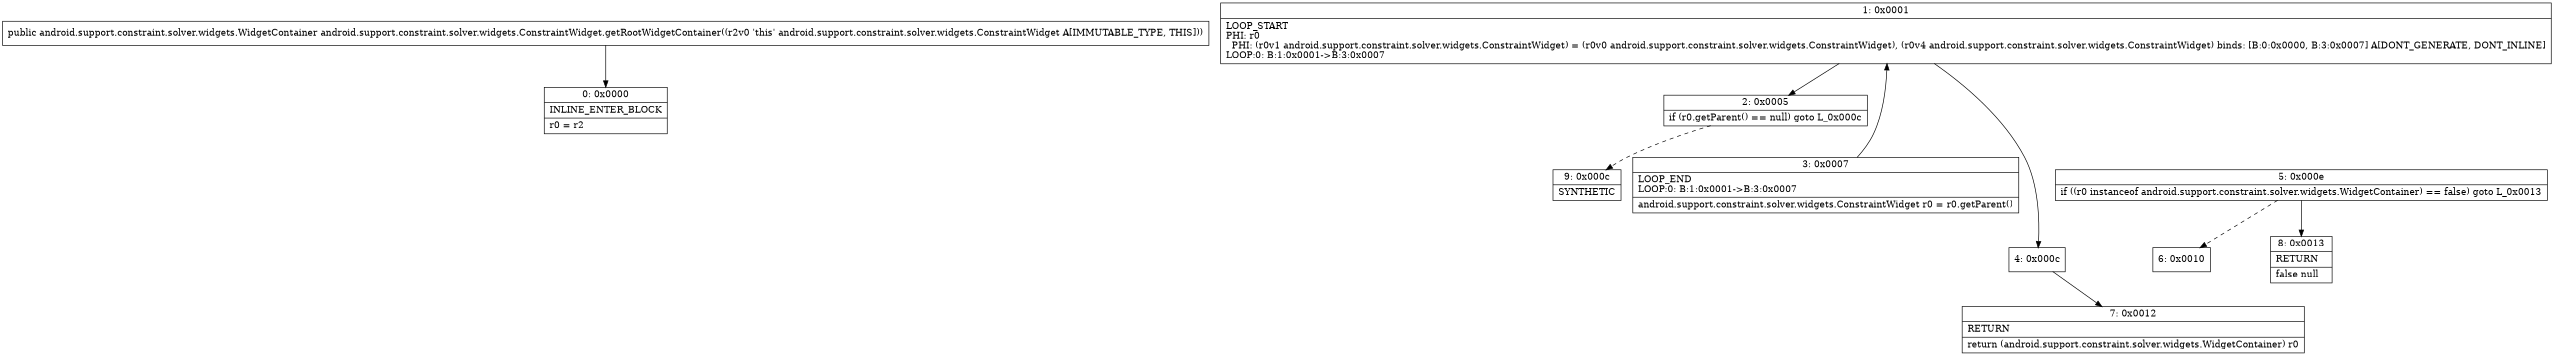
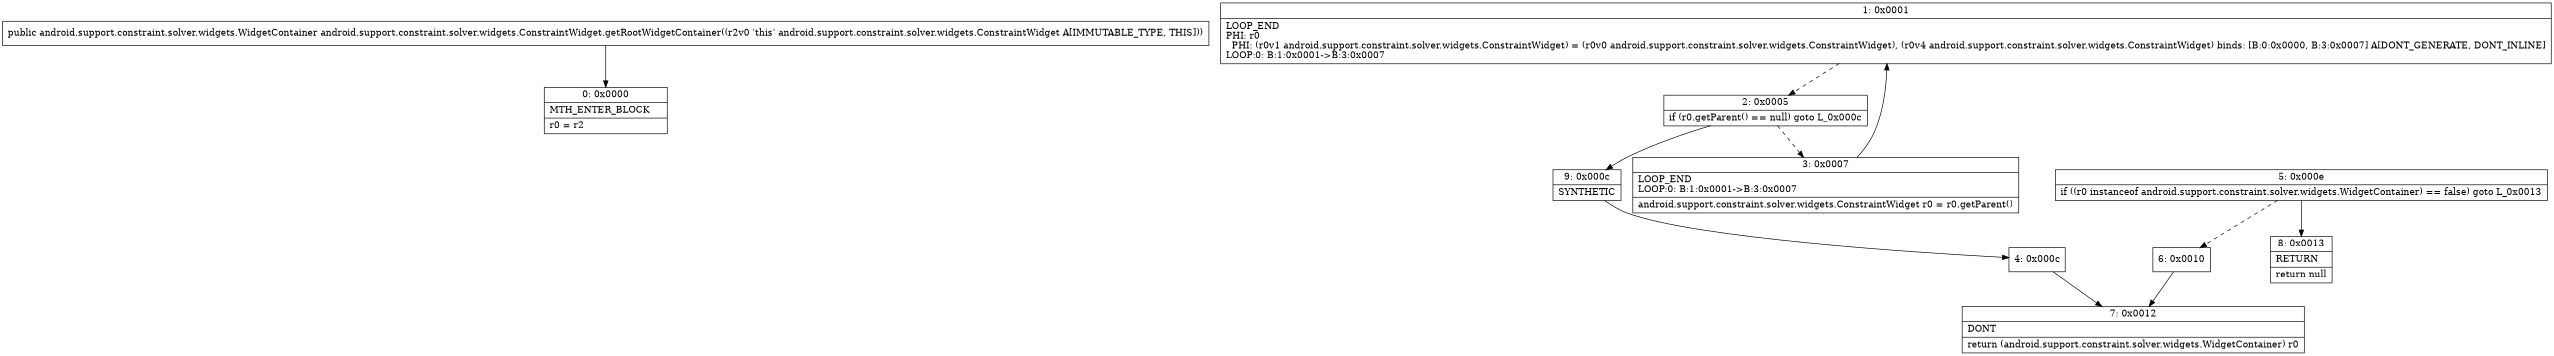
node "1: 0x0001": text "LOOP_START" -> "LOOP_END"
edge "1: 0x0001" -> "2: 0x0005": style solid -> dashed
node "0: 0x0000": text "INLINE_ENTER_BLOCK" -> "MTH_ENTER_BLOCK"
edge "1: 0x0001" -> "4: 0x000c": now "9: 0x000c" -> "4: 0x000c"
edge "2: 0x0005" -> "3: 0x0007": added
edge "2: 0x0005" -> "9: 0x000c": style dashed -> solid
node "8: 0x0013": text "false null" -> "return null"
edge "6: 0x0010" -> "7: 0x0012": added
node "7: 0x0012": text "RETURN" -> "DONT"
